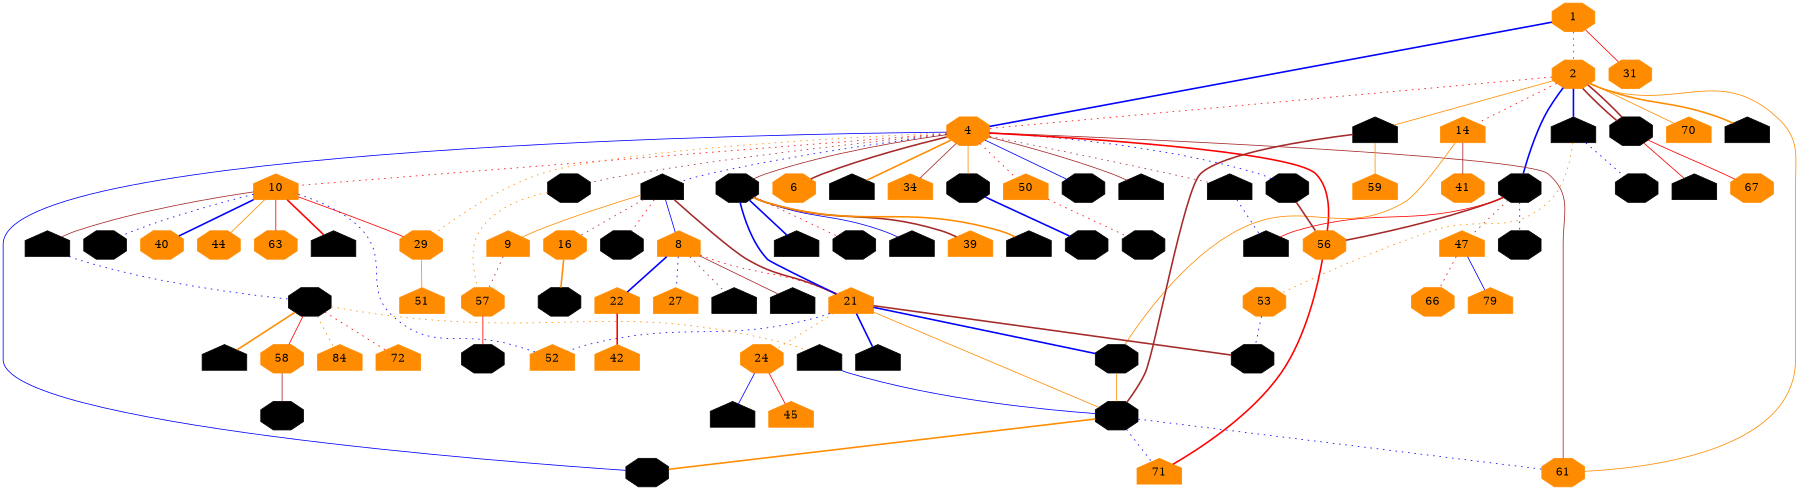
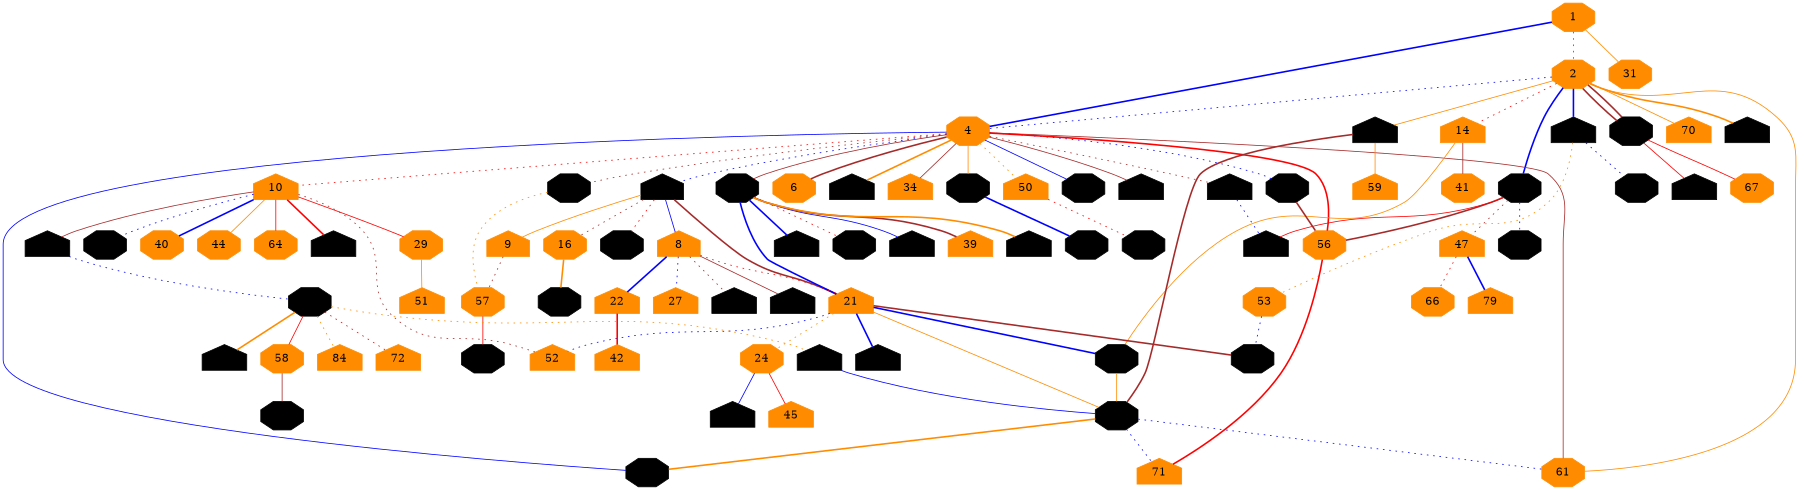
edge "1" -- "31": color red -> darkorange
edge "2" -- "4": color red -> blue
edge "4" -- "50": color red -> darkorange
edge "4" -- "29": removed
node "63": label "63" -> "64"
edge "47" -- "79": style solid -> bold
edge "10" -- "52": color blue -> brown
